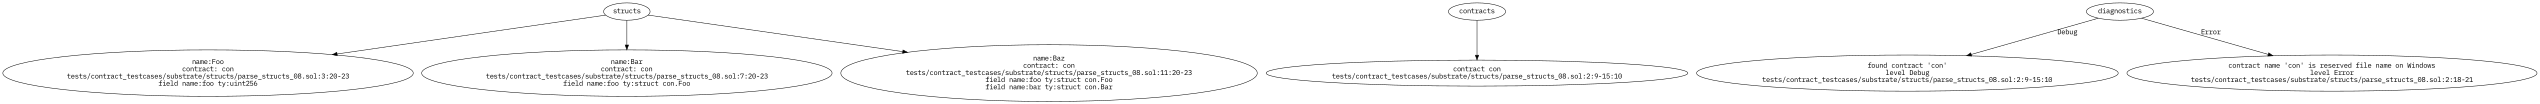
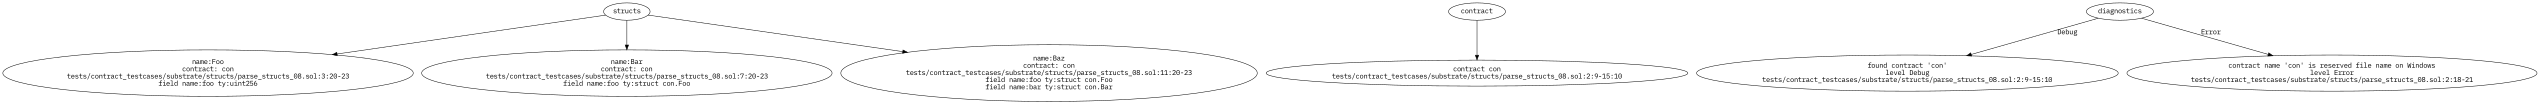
node "contracts": label "contracts" -> "contract"
